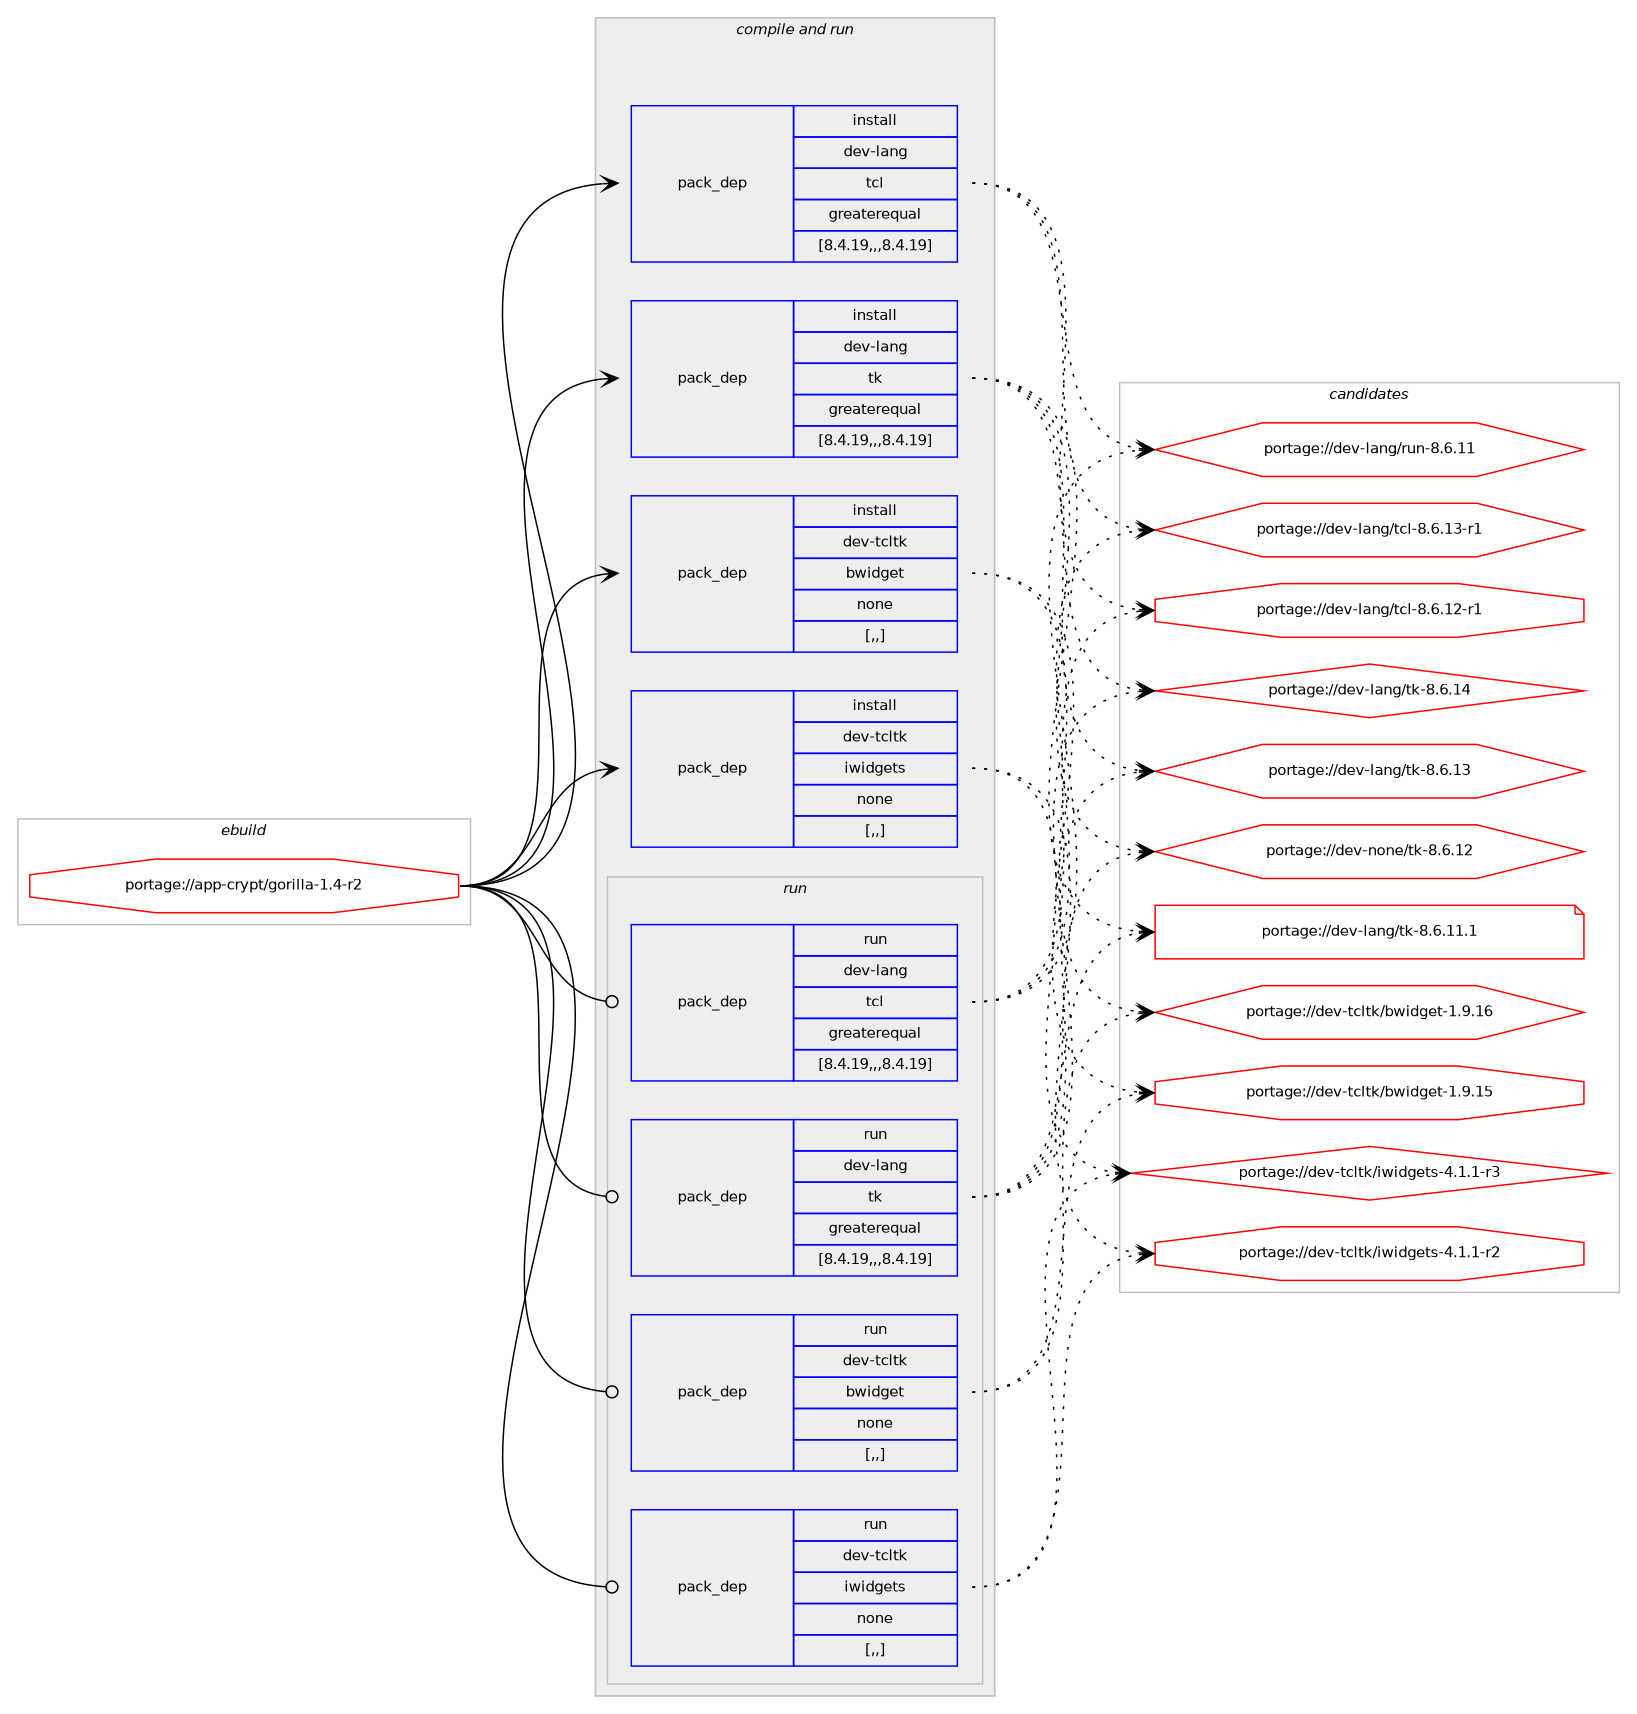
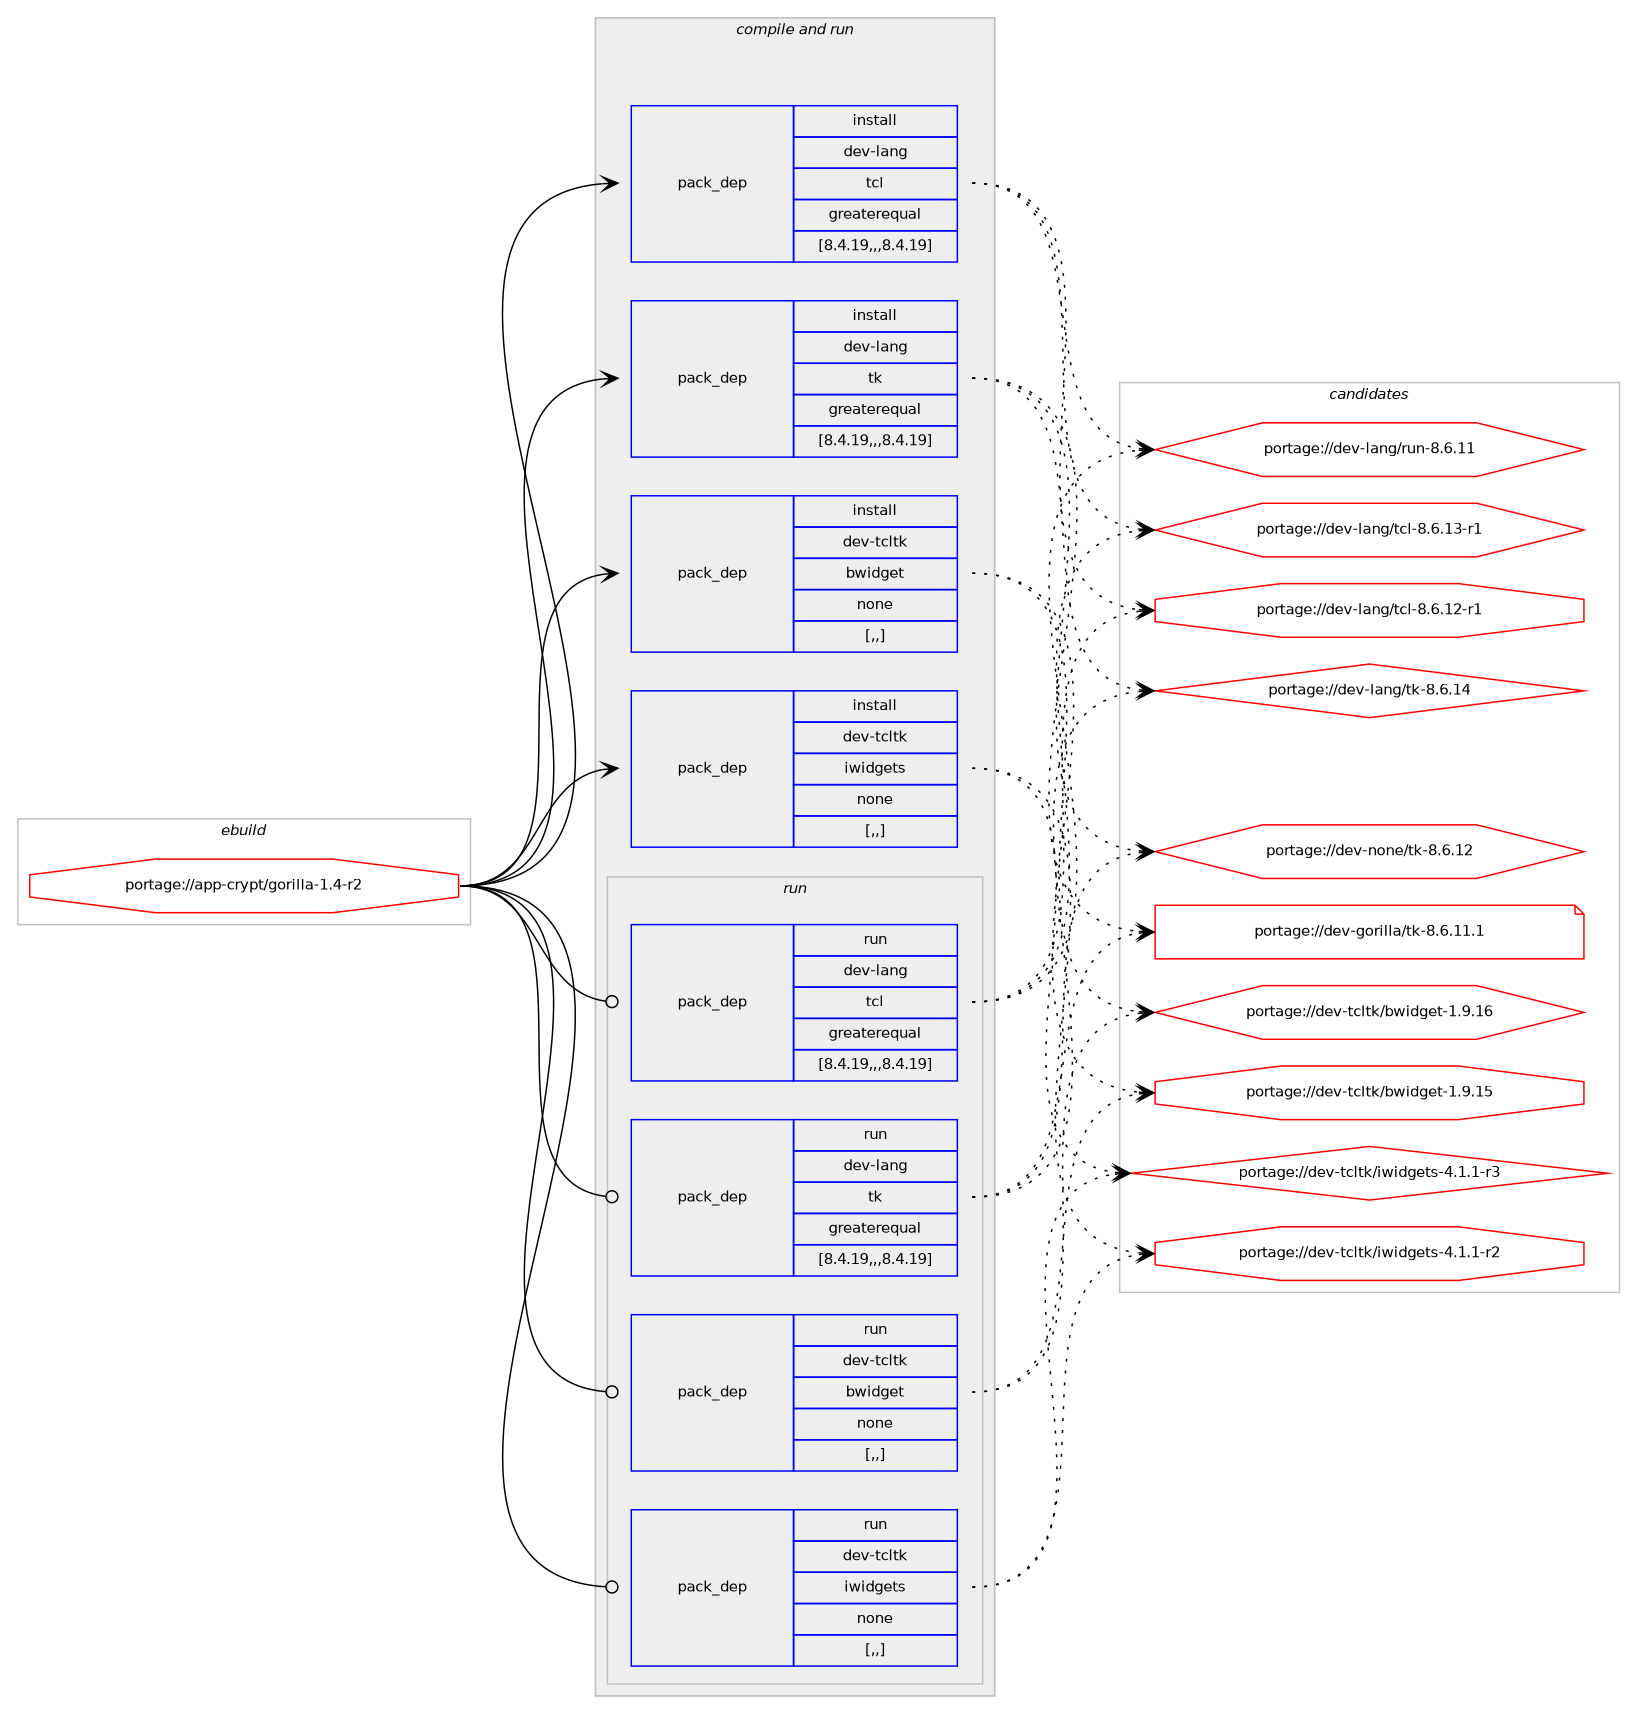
node "portage://dev-lang/tk-8.6.13": removed
node "portage://dev-lang/tk-8.6.11.1": label "portage://dev-lang/tk-8.6.11.1" -> "portage://dev-gorilla/tk-8.6.11.1"
